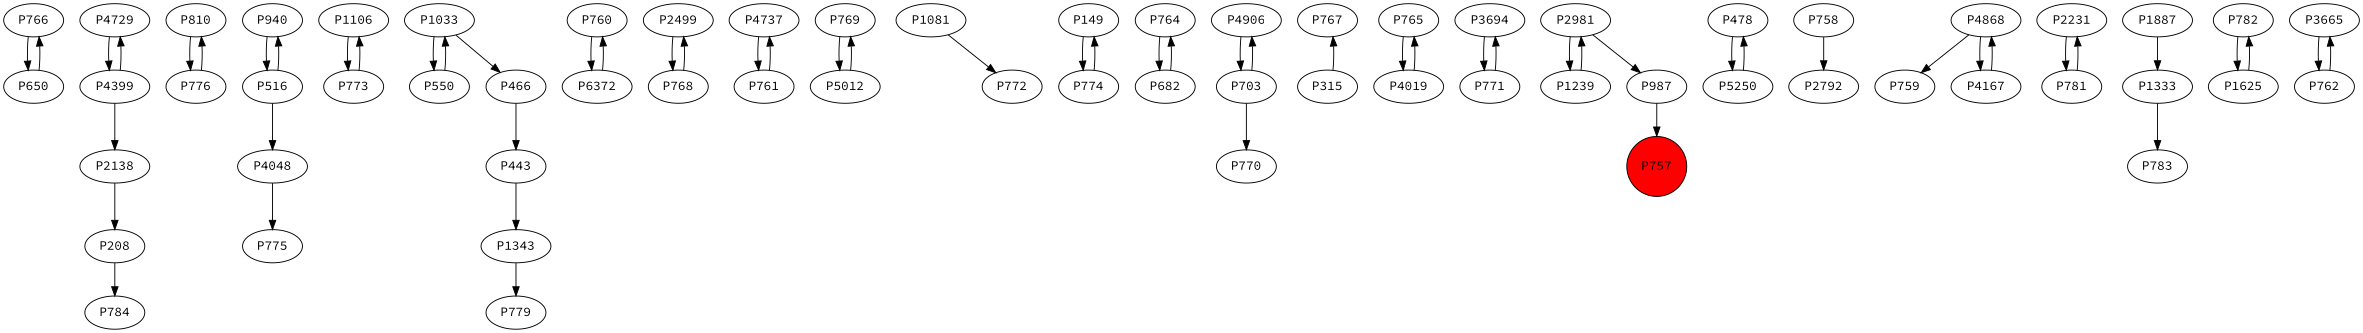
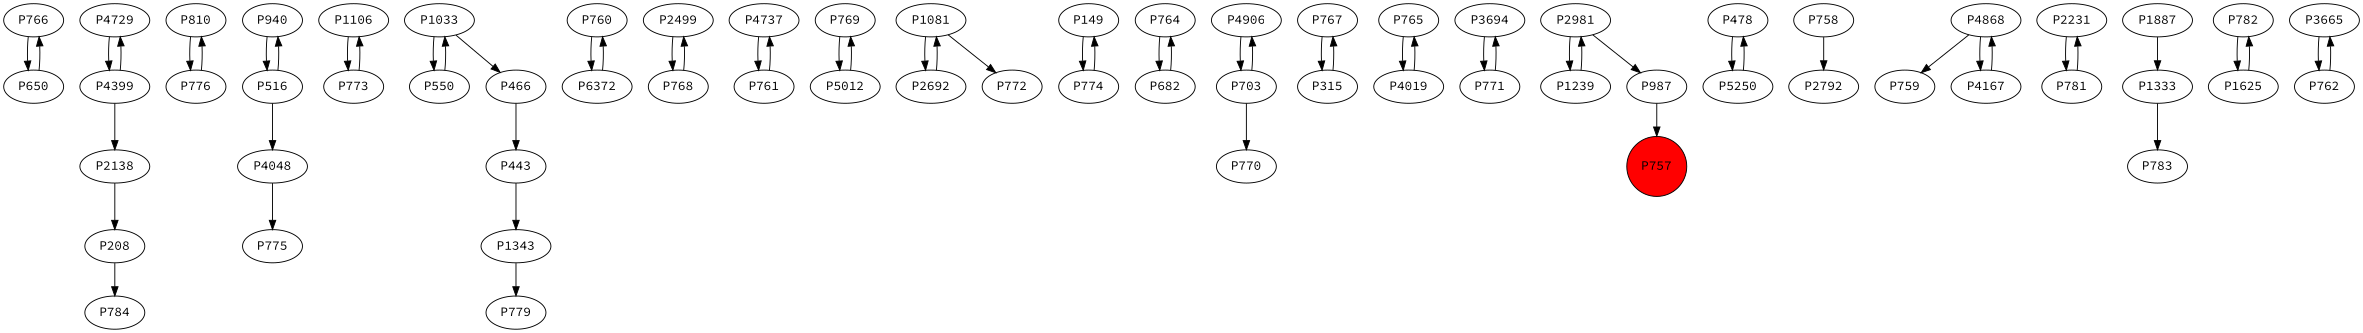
edge "P767" -> "P315": added
node "P2692": added
